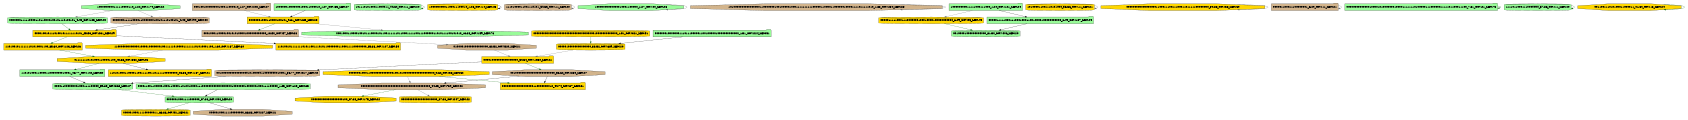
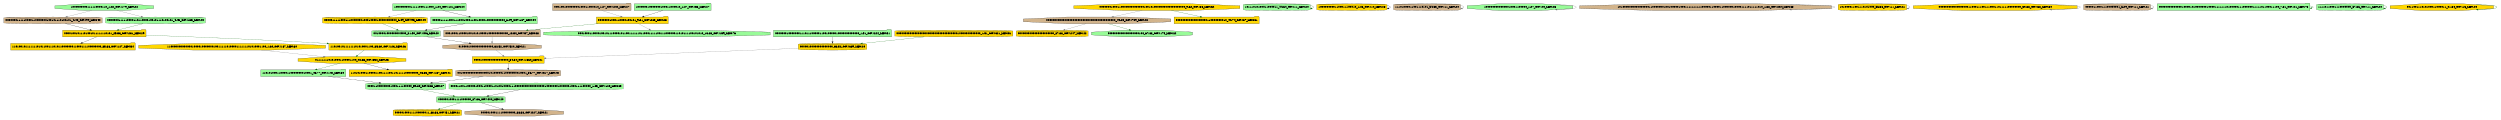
node "000001100011100000001_6-29_COV:11_LEN:21": shape folder -> cylinder
edge "00100001000000004000_31-50_COV:406_LEN:20" -> "010000100000000000000_32-52_COV:520_LEN:21": added
node "001000000000000000000000000_36-62_COV:854_LEN:27": removed
node "0000000000000000000100_67-88_COV:175_LEN:22": fillcolor gold -> palegreen
